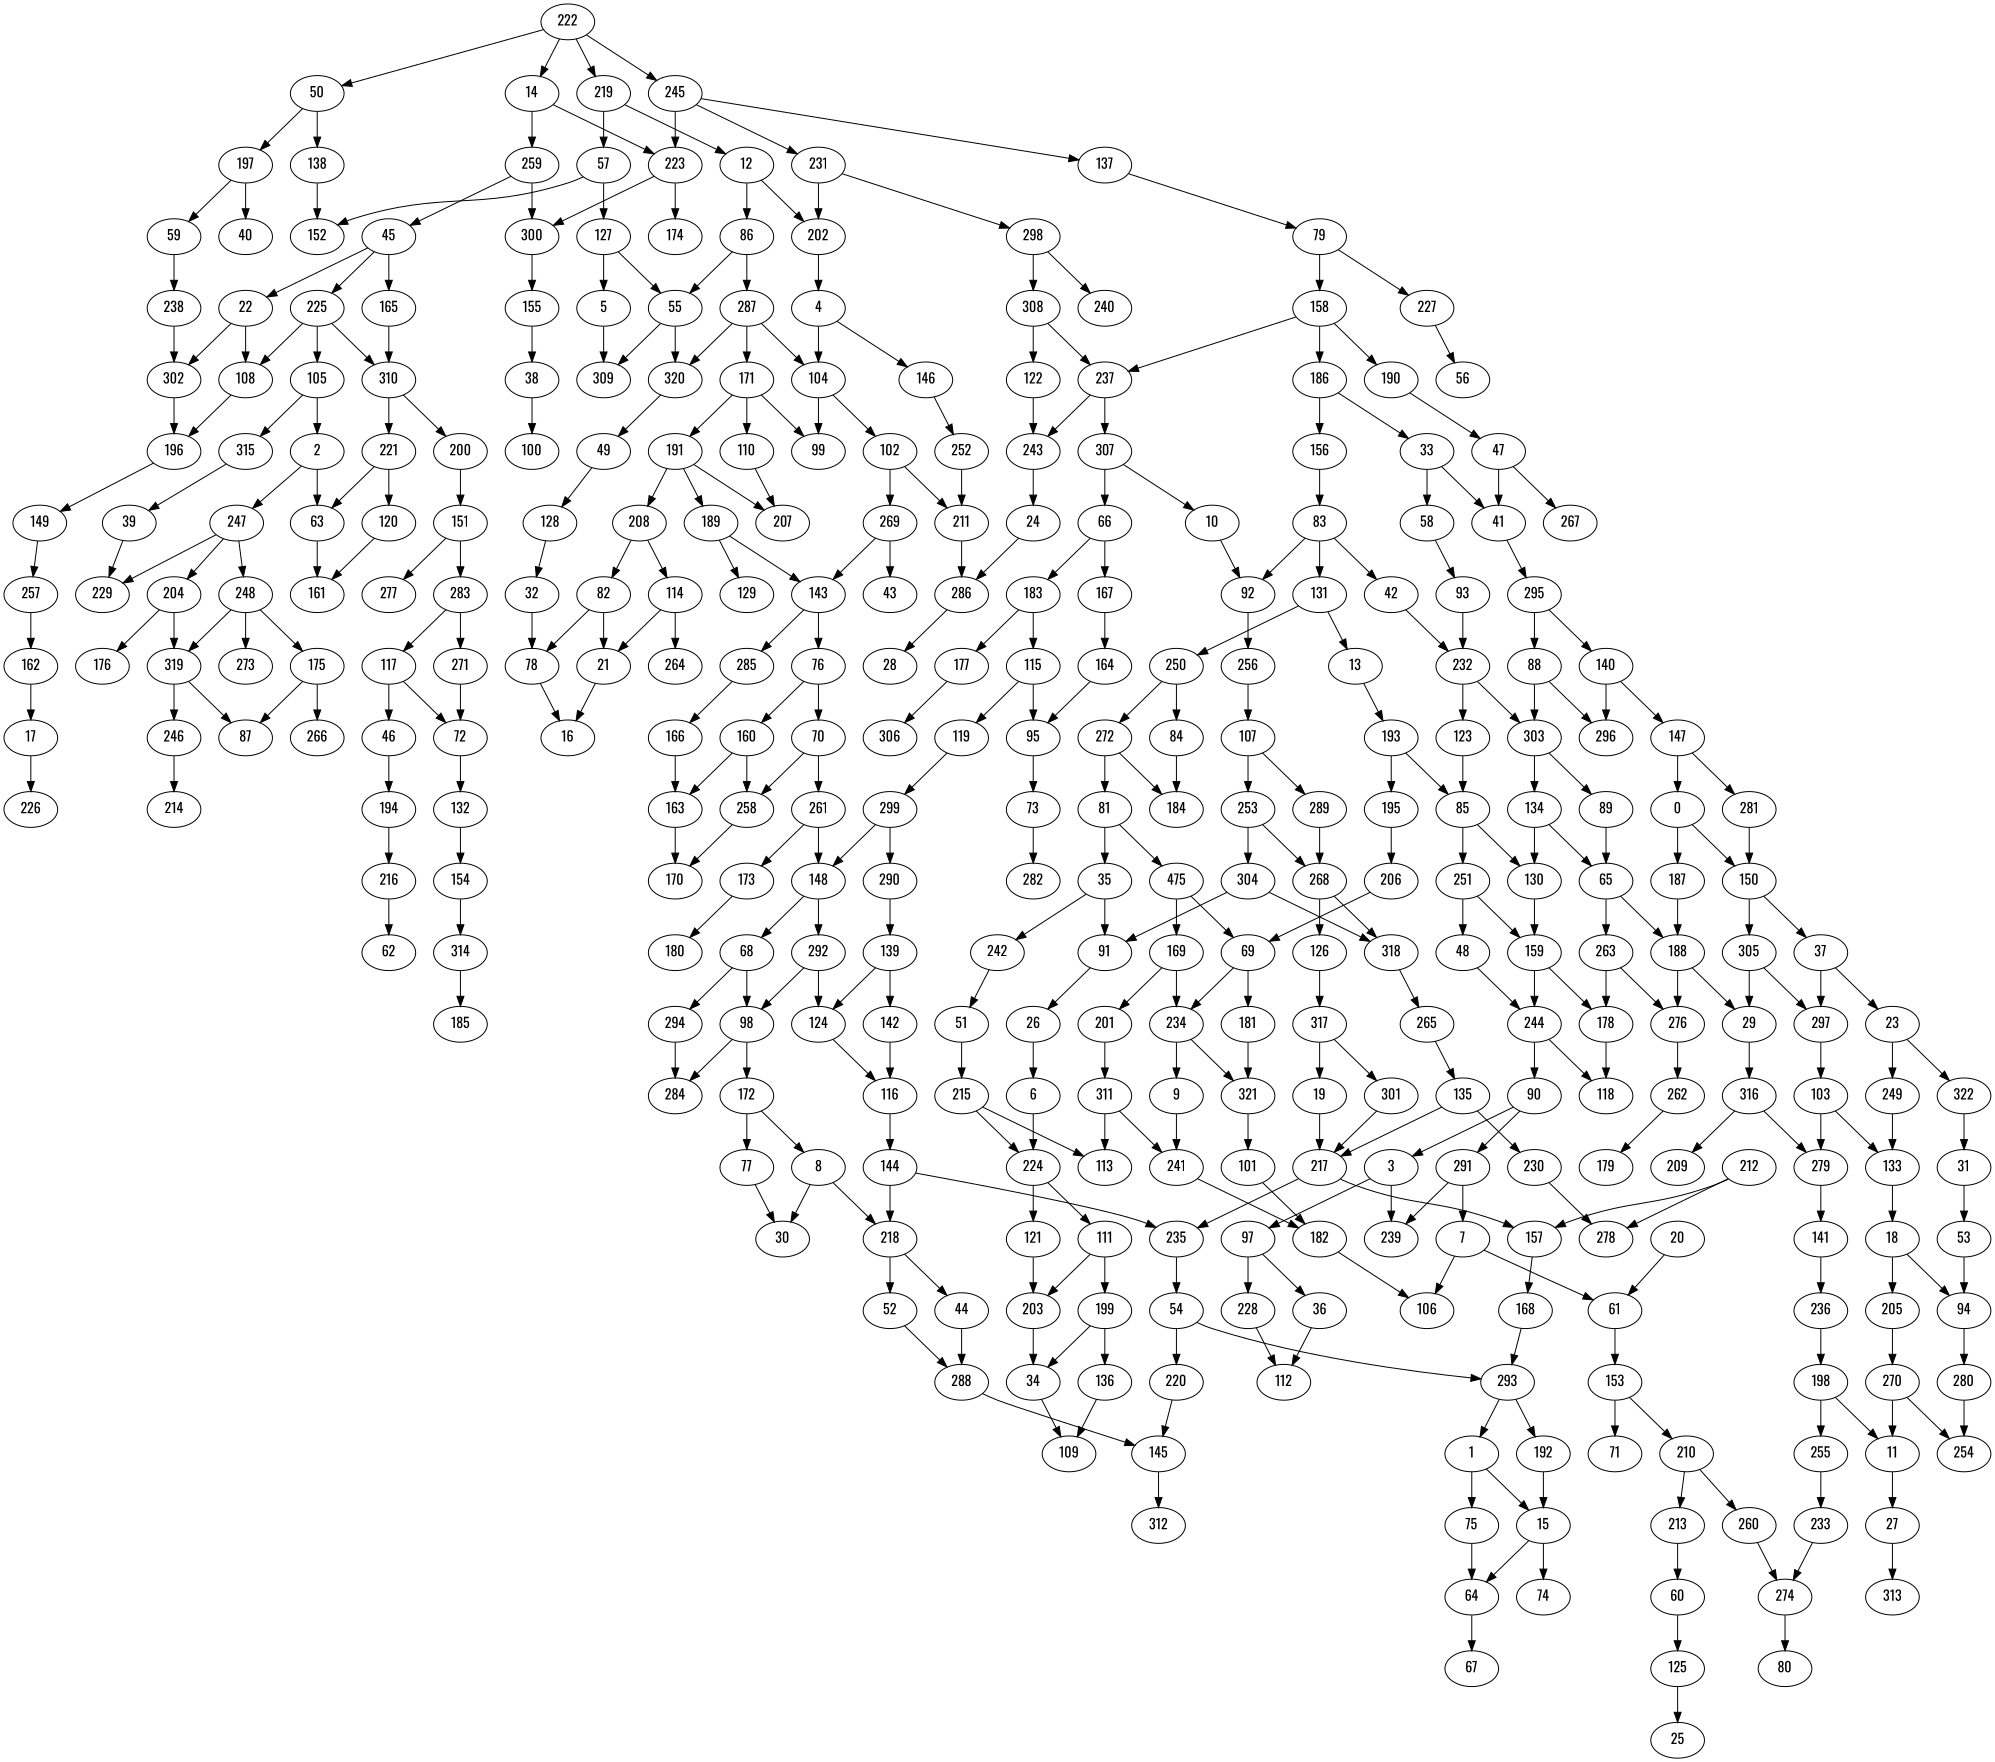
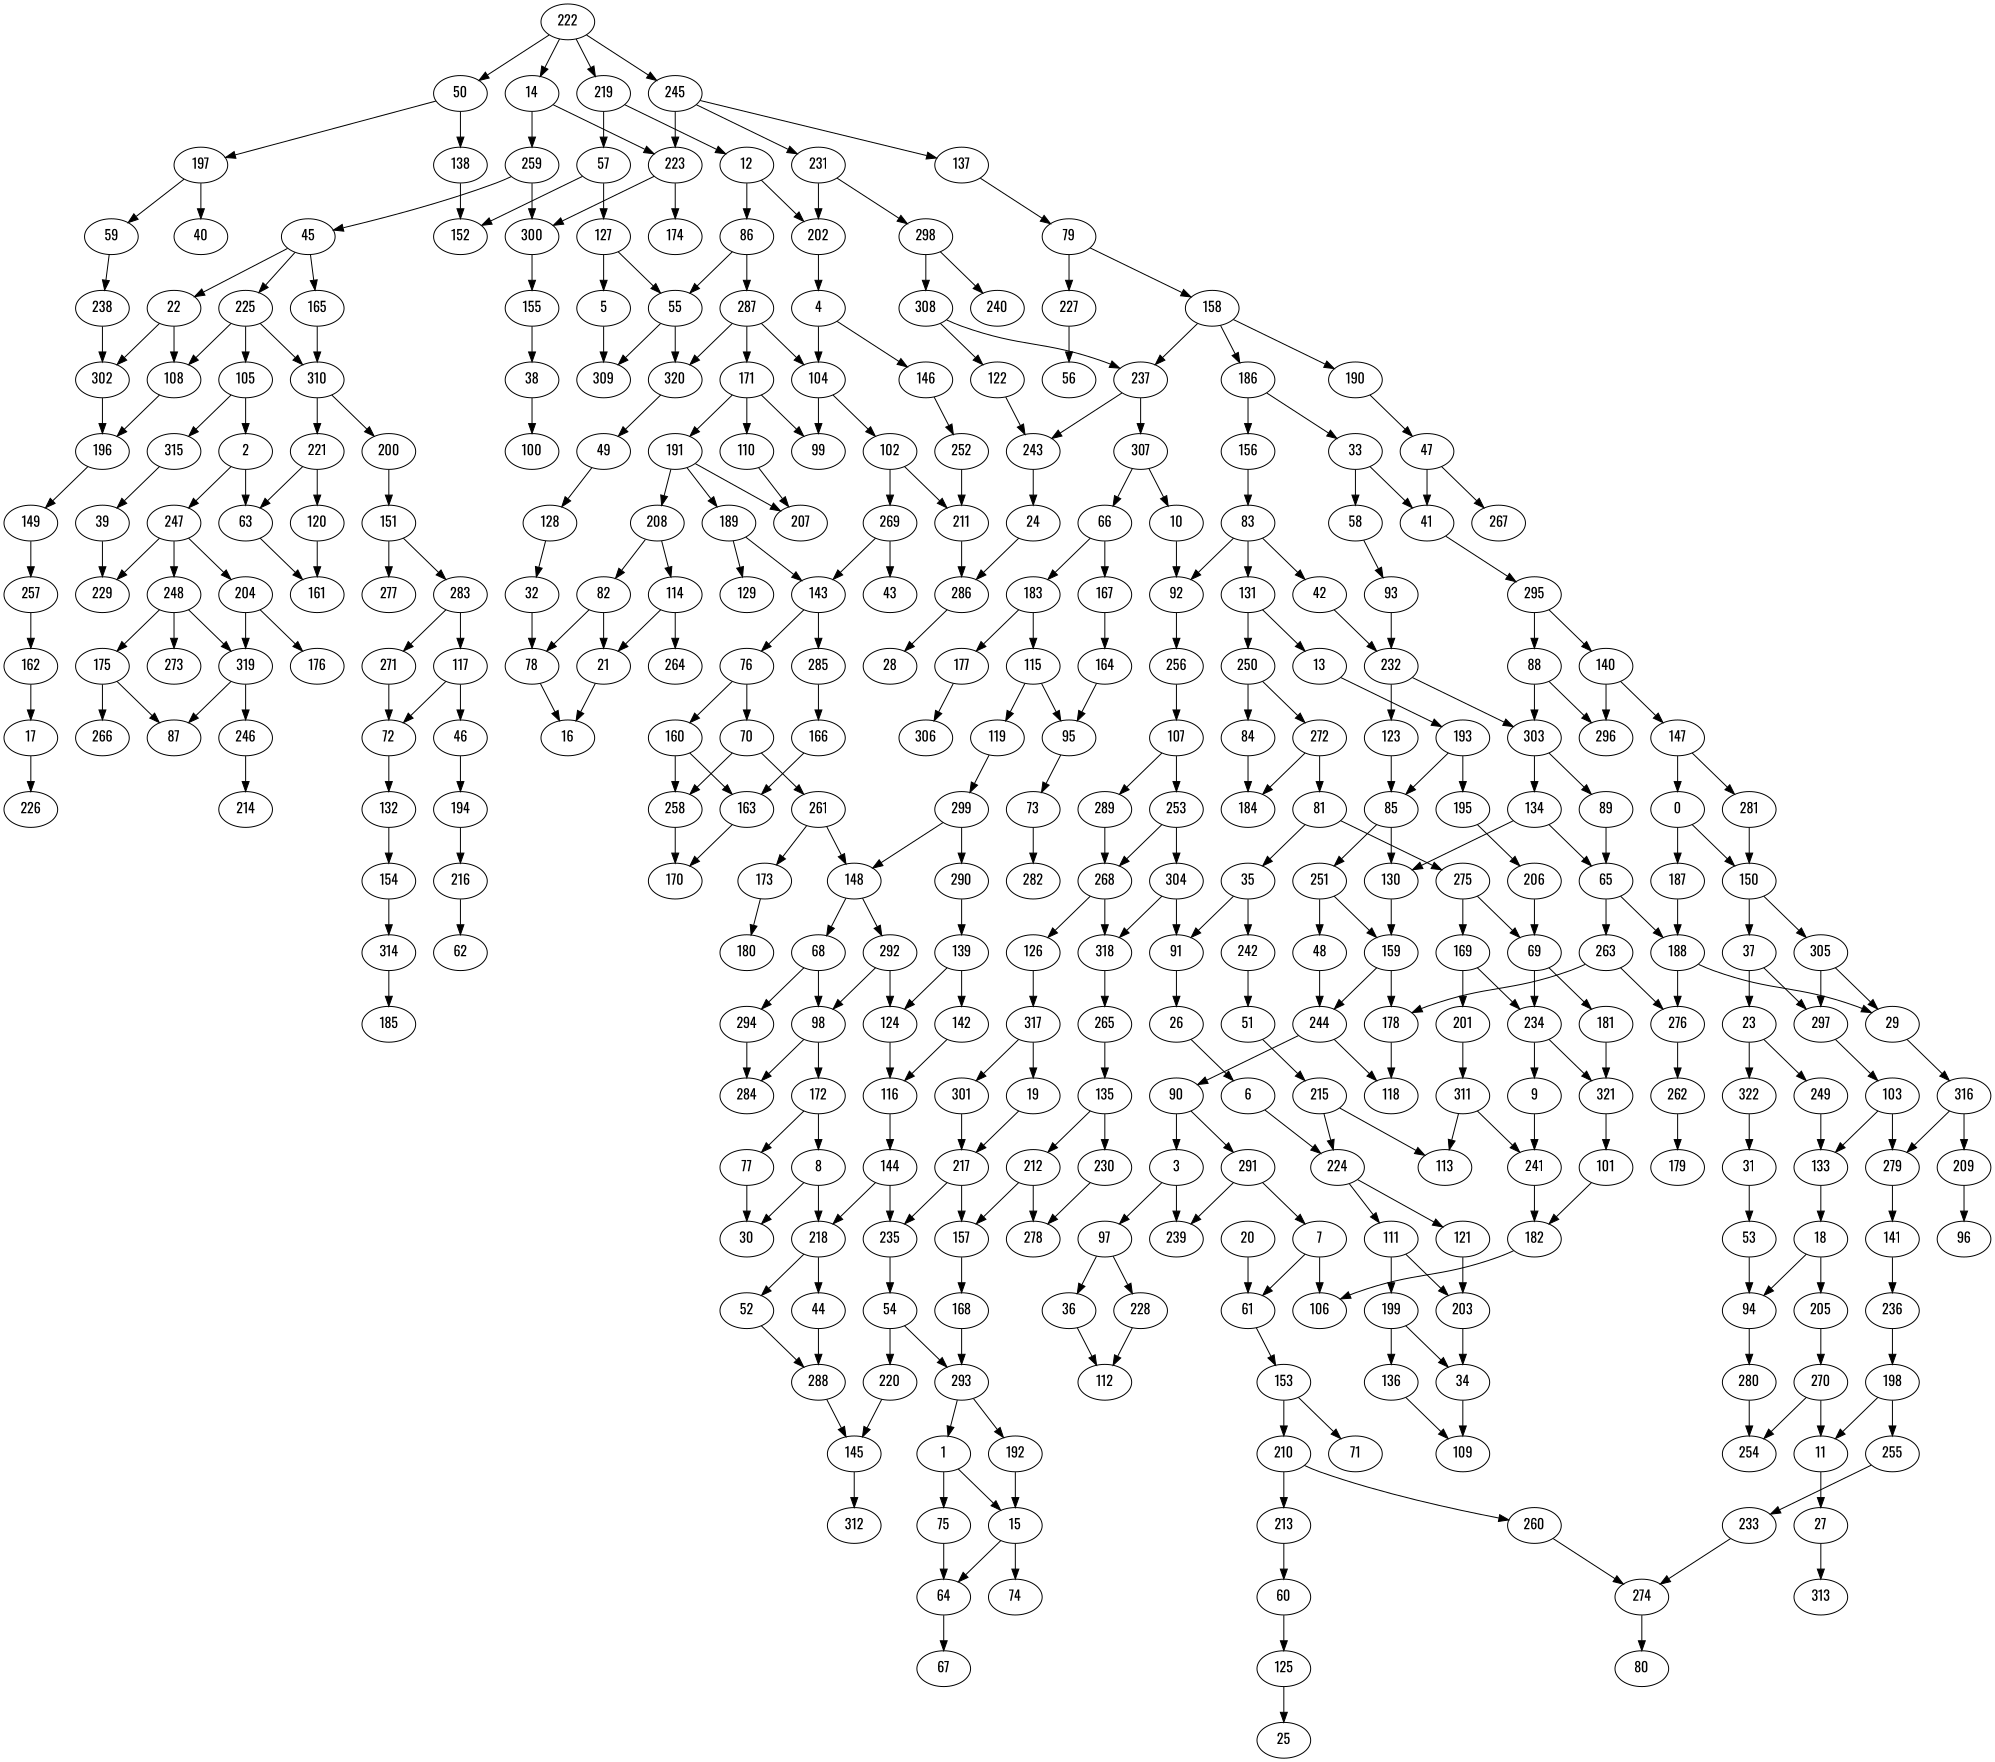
node "475": label "475" -> "275"
edge "135" -> "217": now "135" -> "212"
node "96": added
